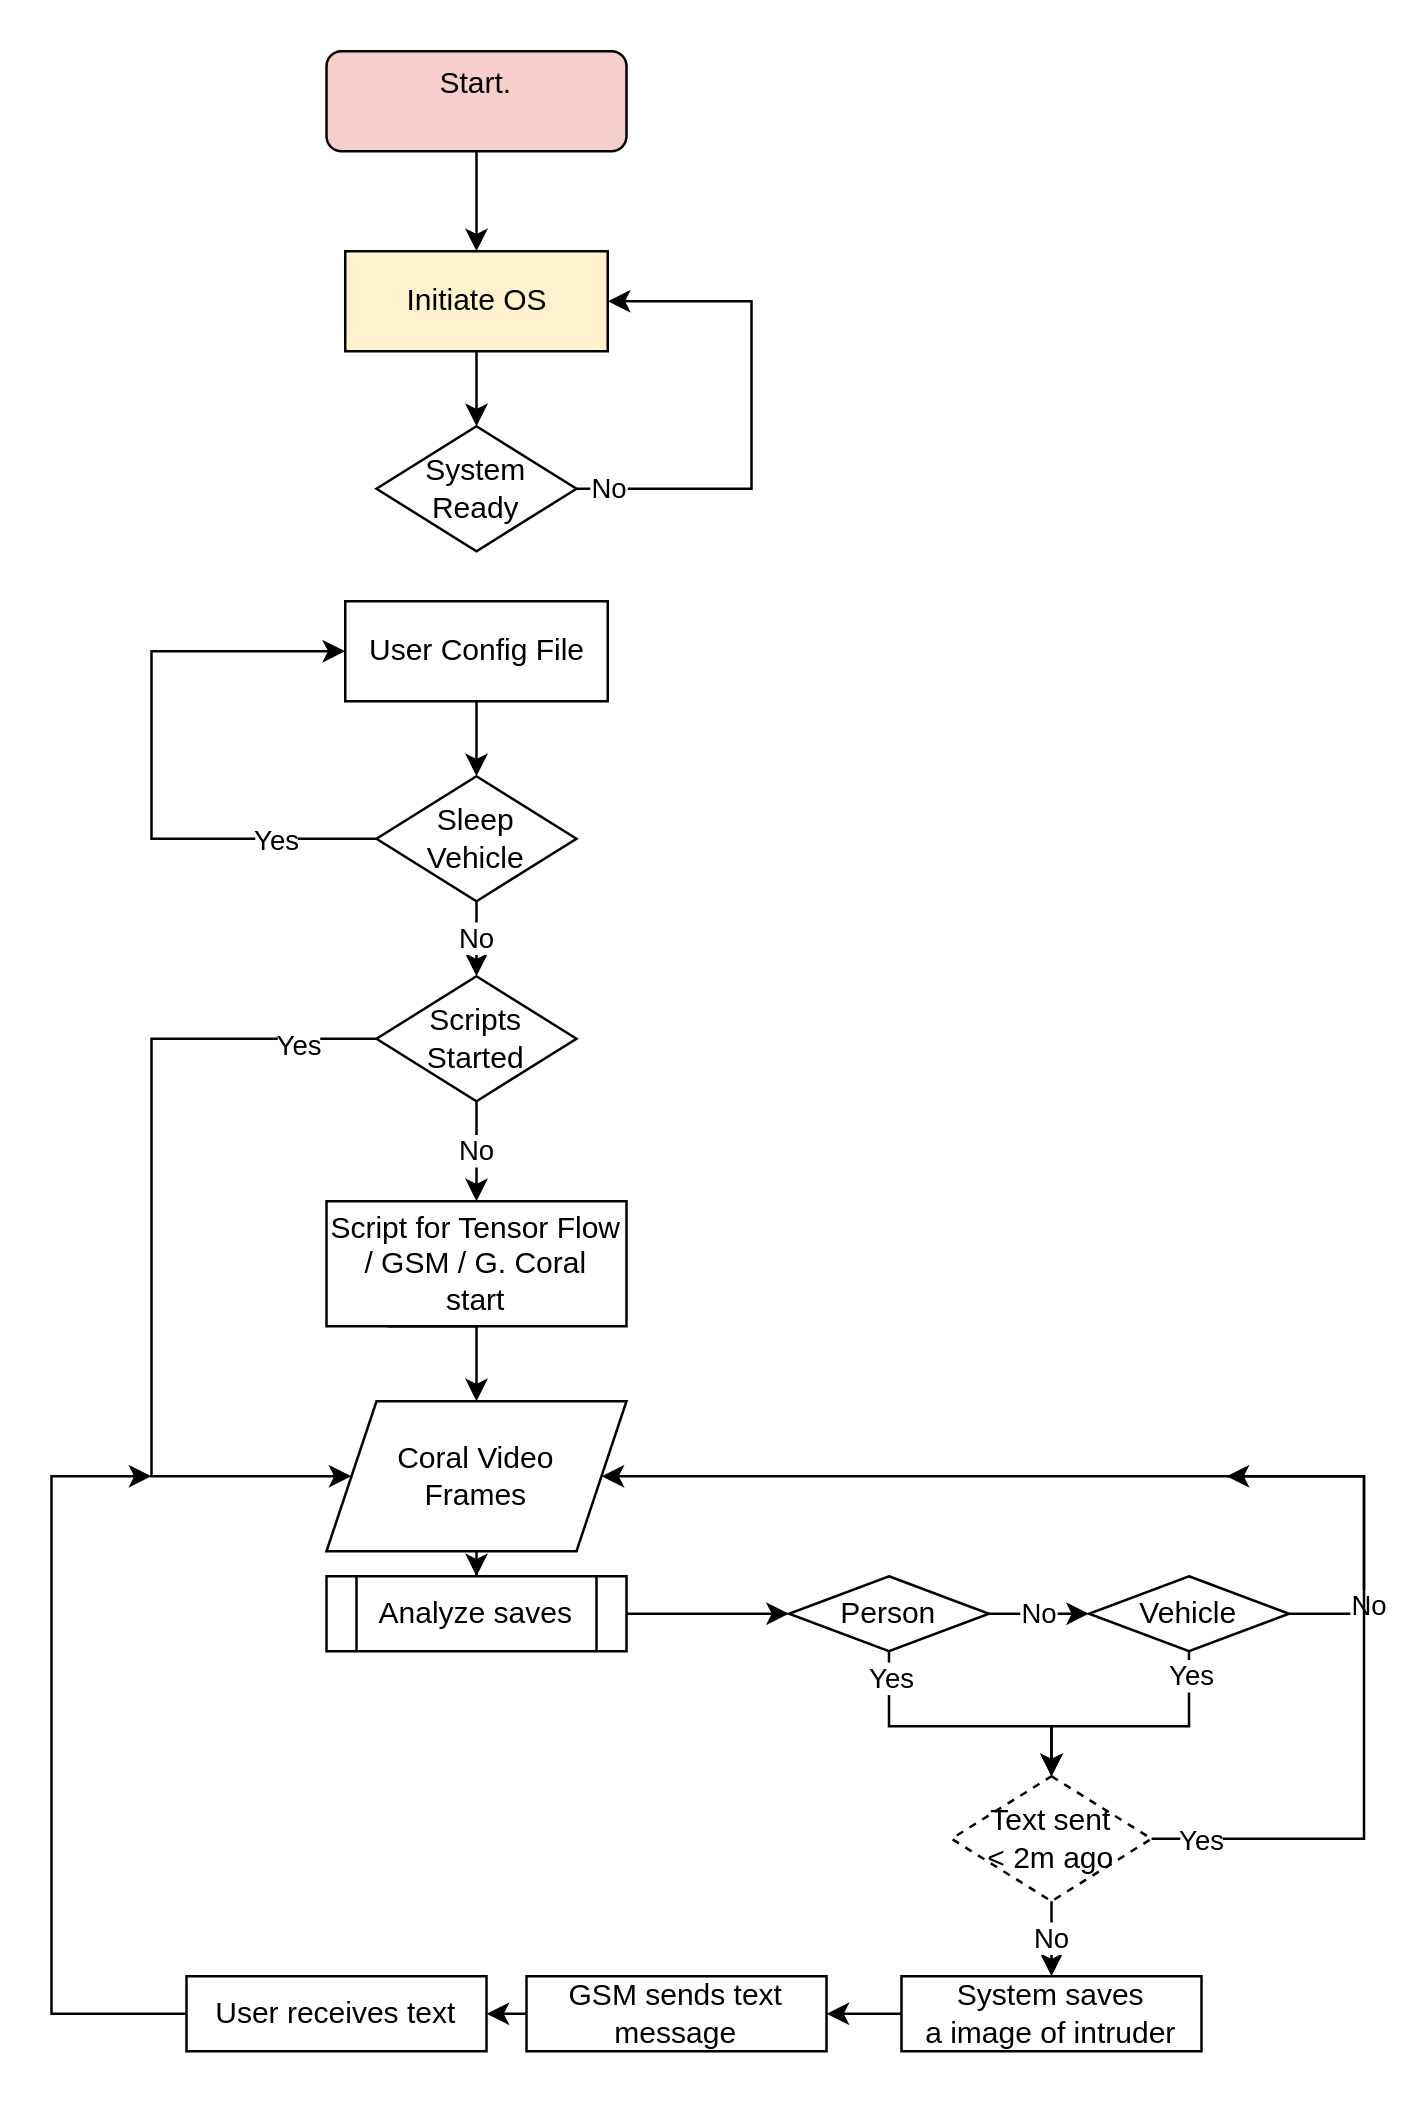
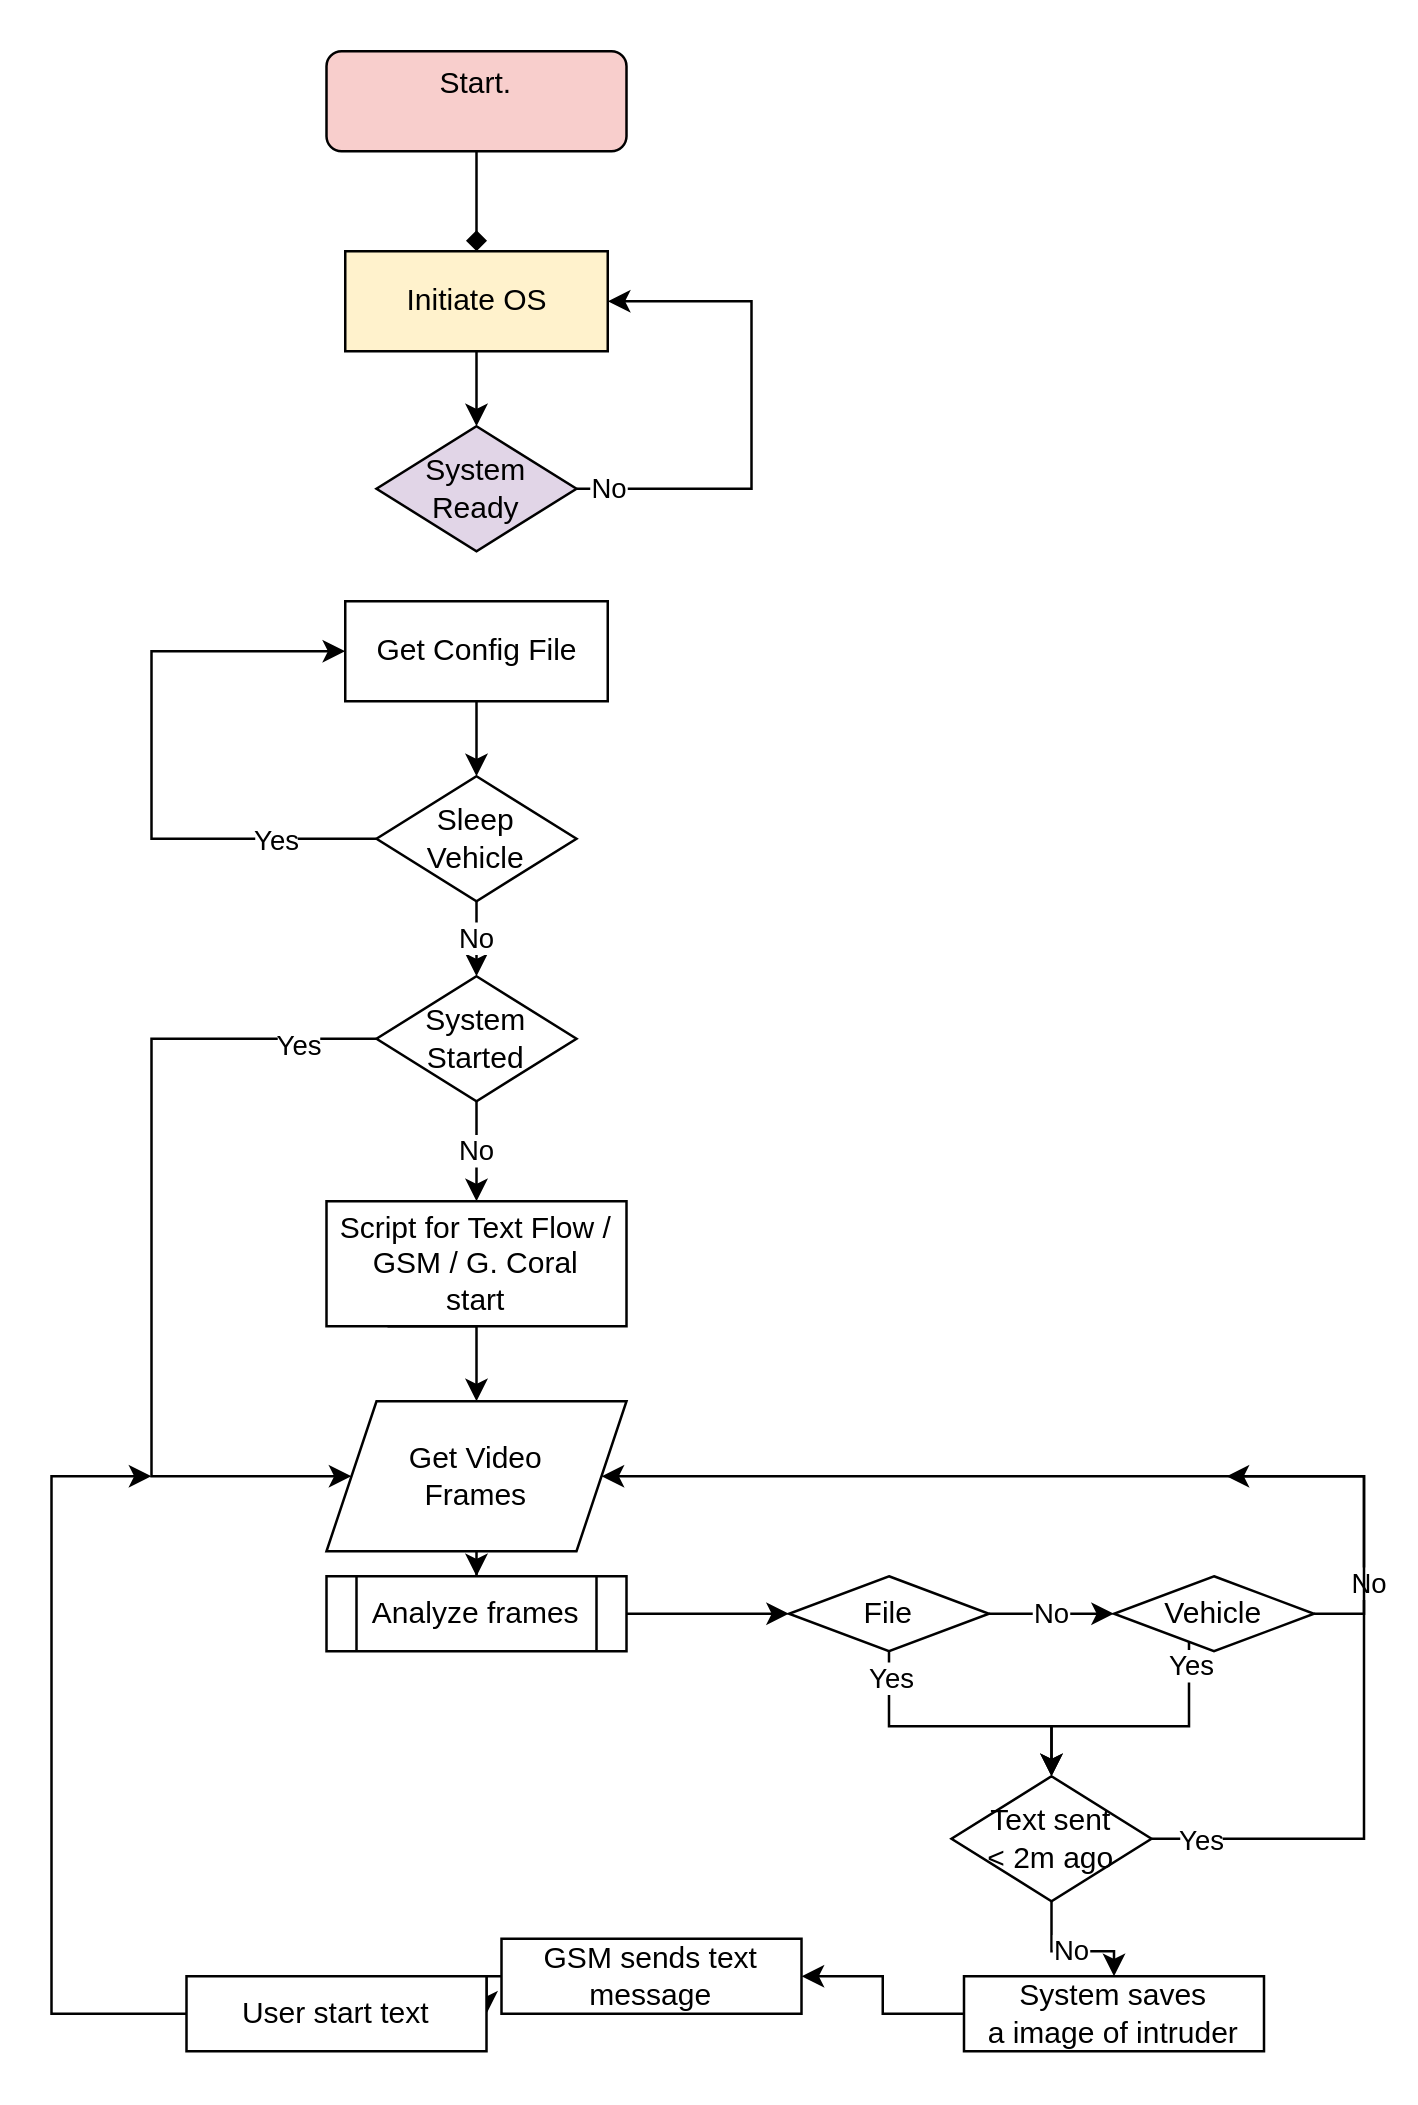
edge "Start." -> "Initiate OS": arrowhead classic -> diamond
node "System Ready": fillcolor #ffffff -> #e1d5e7
node "User Config File": label "User Config File" -> "Get Config File"
node "Scripts Started": label "Scripts Started" -> "System Started"
node "Script for Tensor Flow / GSM / G. Coral start": label "Script for Tensor Flow / GSM / G. Coral start" -> "Script for Text Flow / GSM / G. Coral start"
node "Coral Video Frames": label "Coral Video Frames" -> "Get Video Frames"
node "Analyze saves": label "Analyze saves" -> "Analyze frames"
node "Person": label "Person" -> "File"
node "Vehicle": moved (1189, 1614) -> (1214, 1614)
node "Text sent < 2m ago": style dashed -> solid
node "User receives text": label "User receives text" -> "User start text"
node "GSM sends text message": moved (676, 2014) -> (651, 1976)
node "System saves a image of intruder": moved (1051, 2014) -> (1114, 2014)
